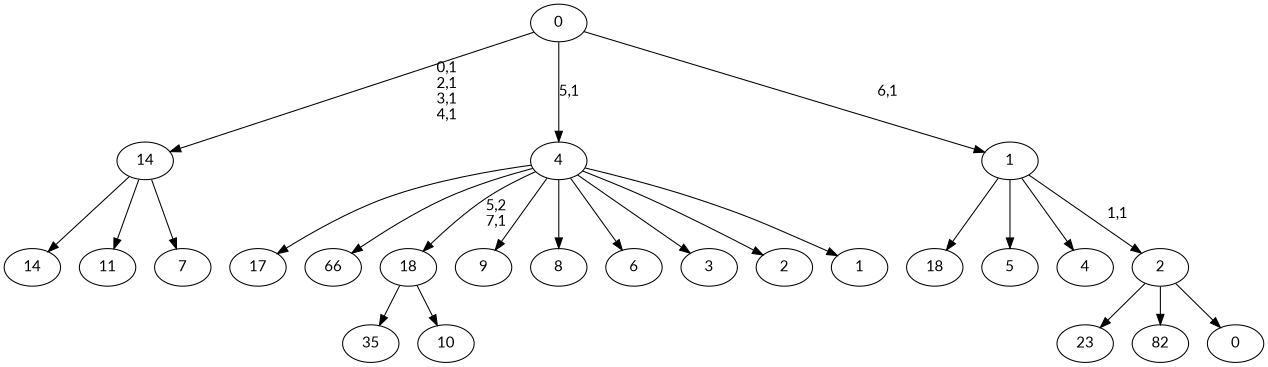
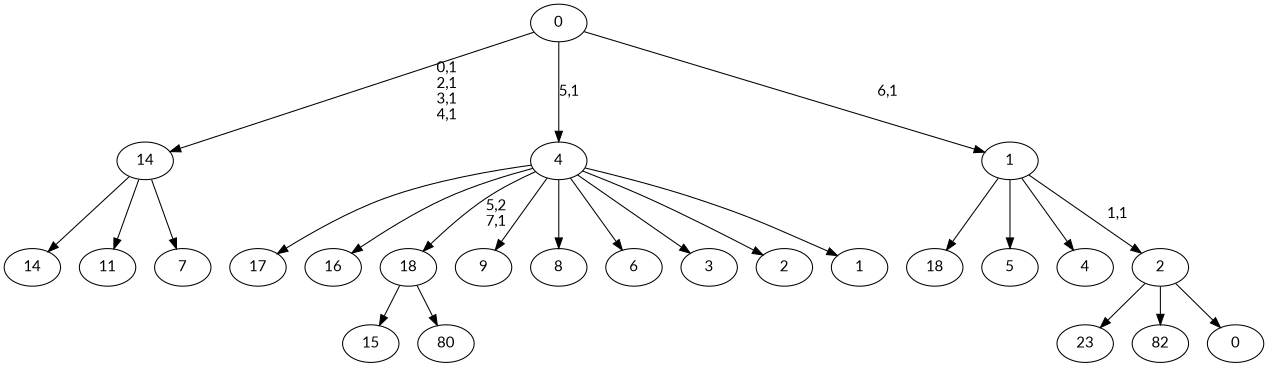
node "66": label "66" -> "16"
node "35": label "35" -> "15"
node "10": label "10" -> "80"
